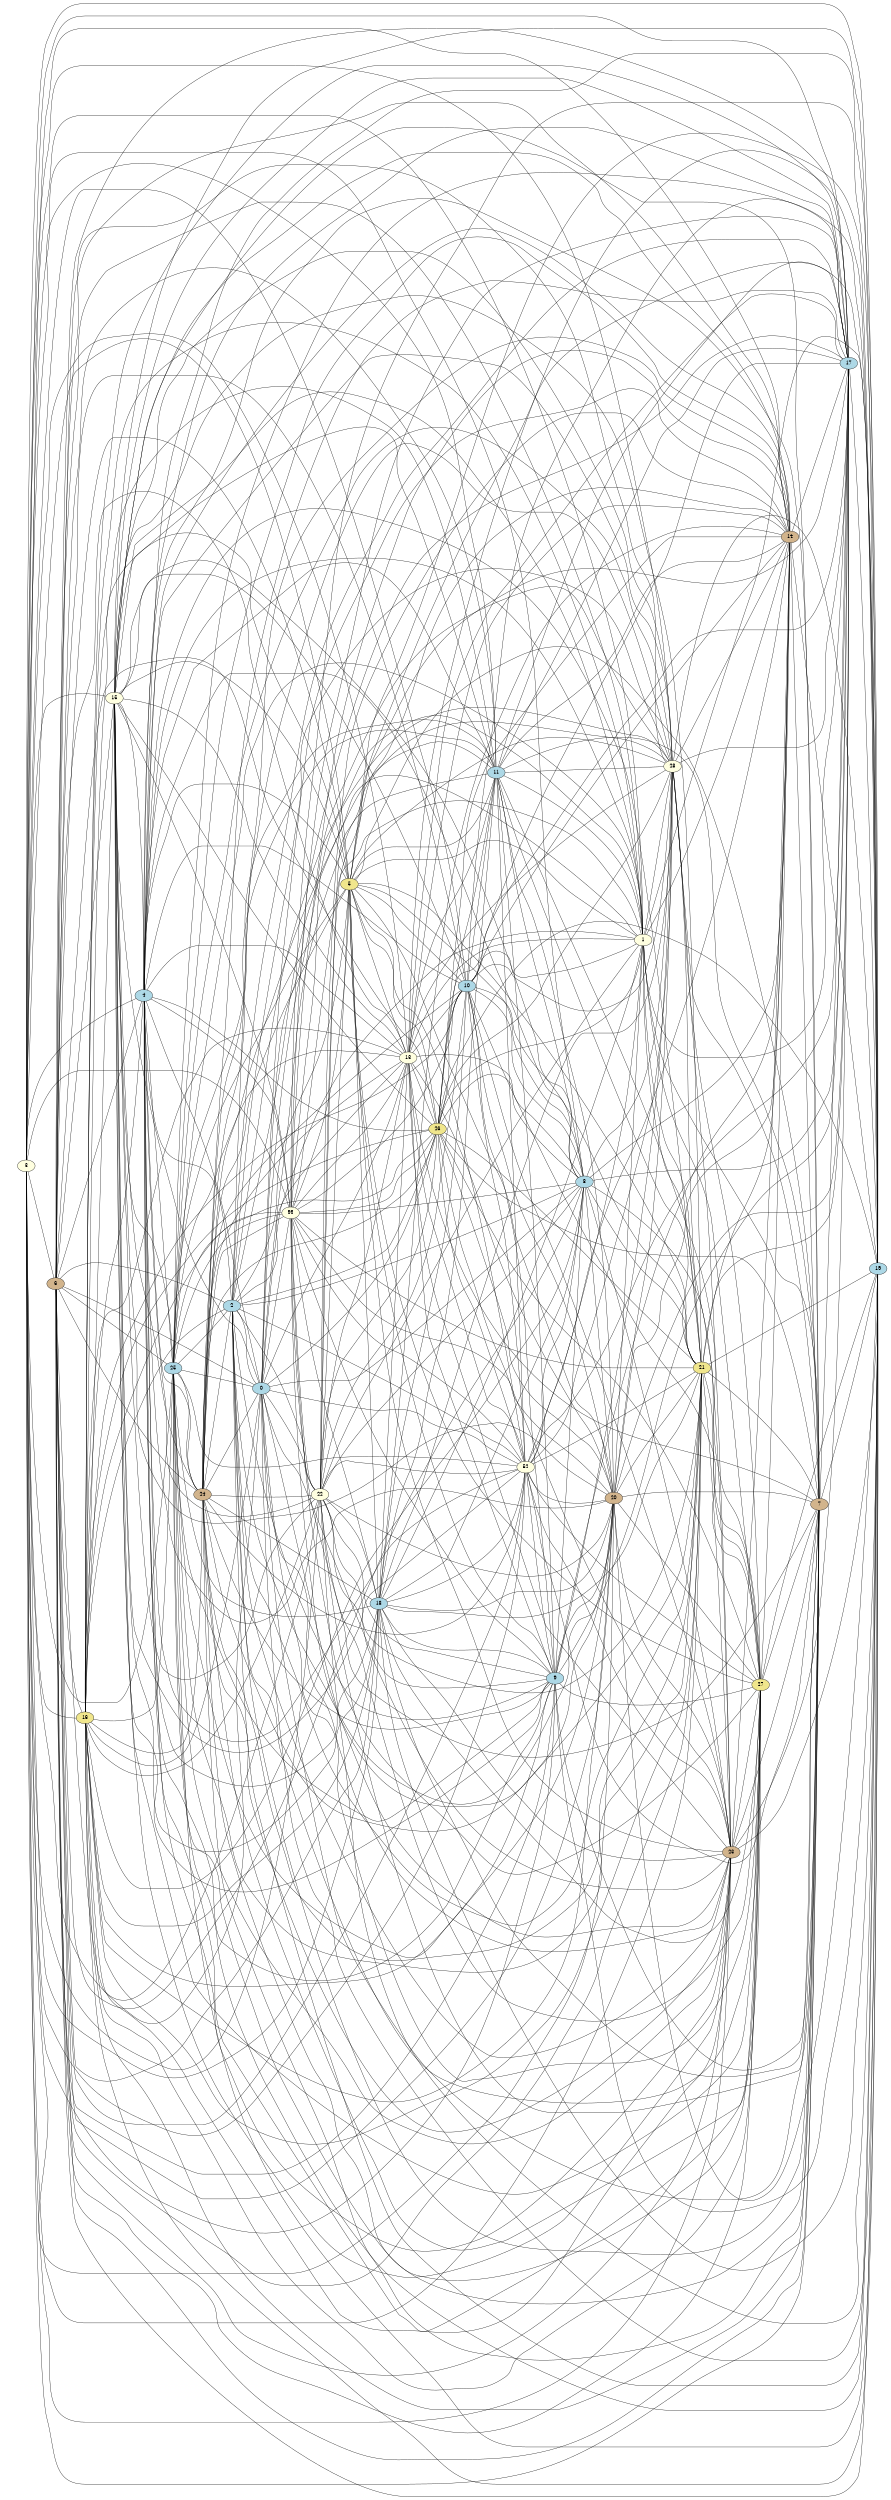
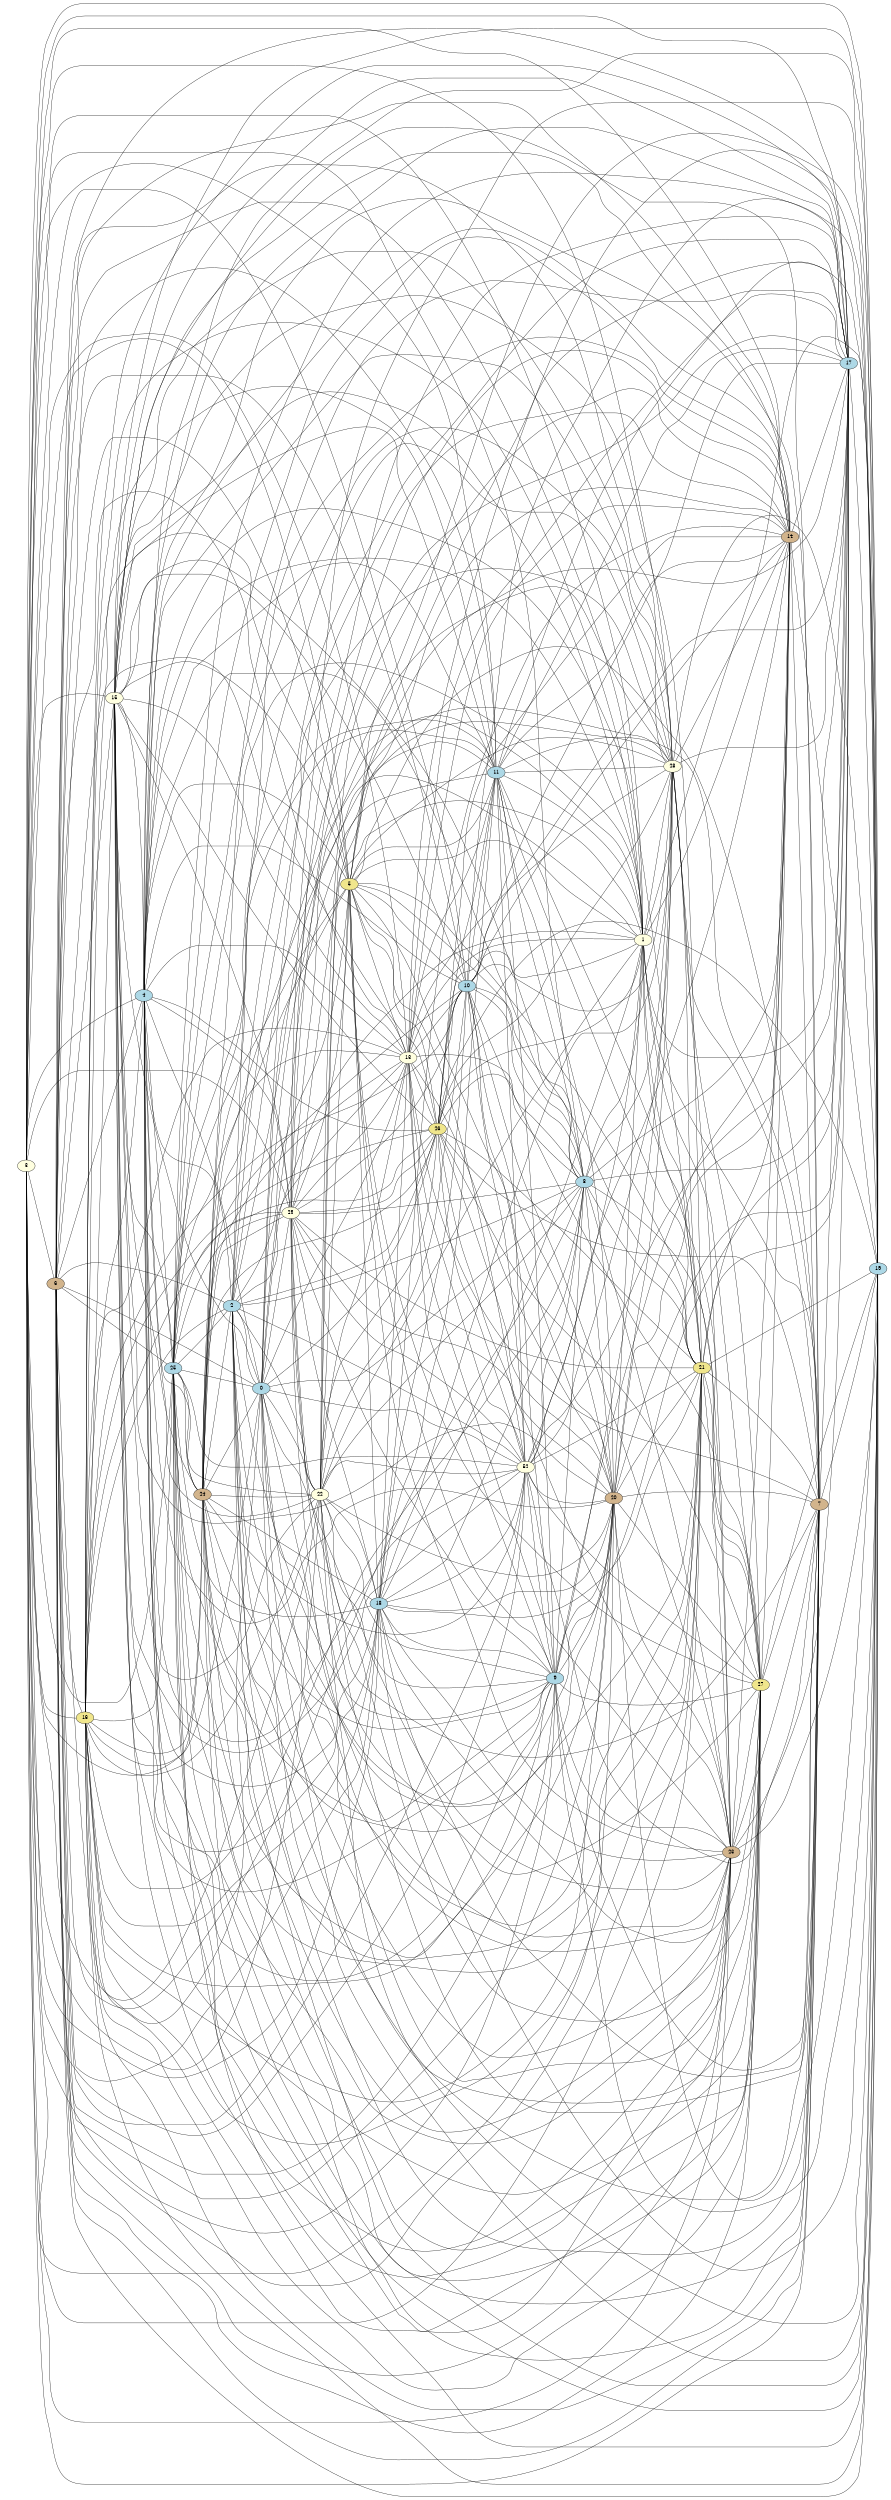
edge "1" -- "8": added
node "99": label "99" -> "29"
edge "6" -- "24": now "3" -- "24"
edge "52" -- "23": now "9" -- "23"
edge "21" -- "22": now "25" -- "22"
